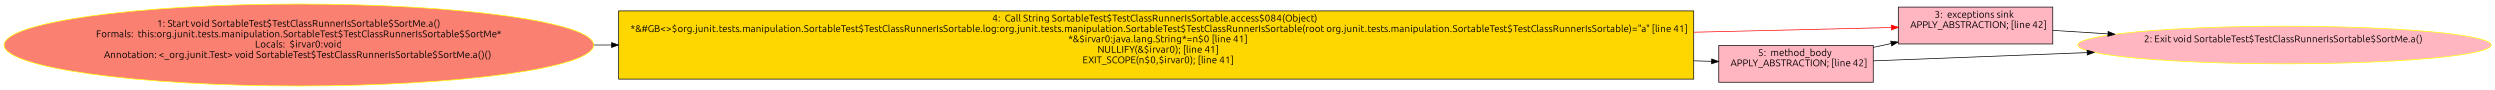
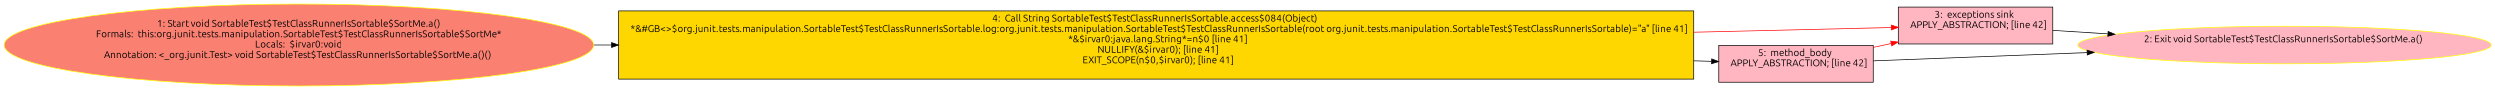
edge "5:  method_body APPLY_ABSTRACTION; [line 42]" -> "3:  exceptions sink APPLY_ABSTRACTION; [line 42]": color black -> red
